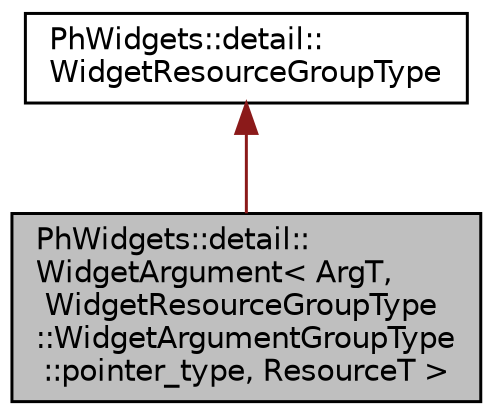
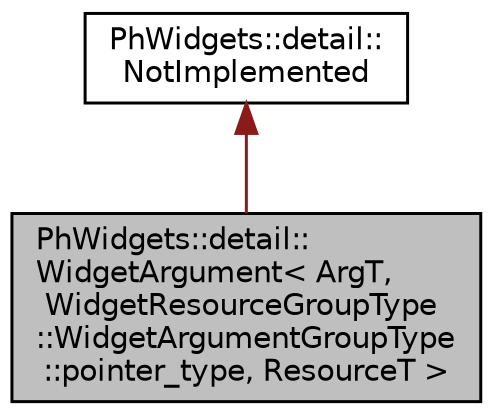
node "PhWidgets::detail:: WidgetResourceGroupType": label "PhWidgets::detail:: WidgetResourceGroupType" -> "PhWidgets::detail:: NotImplemented"
